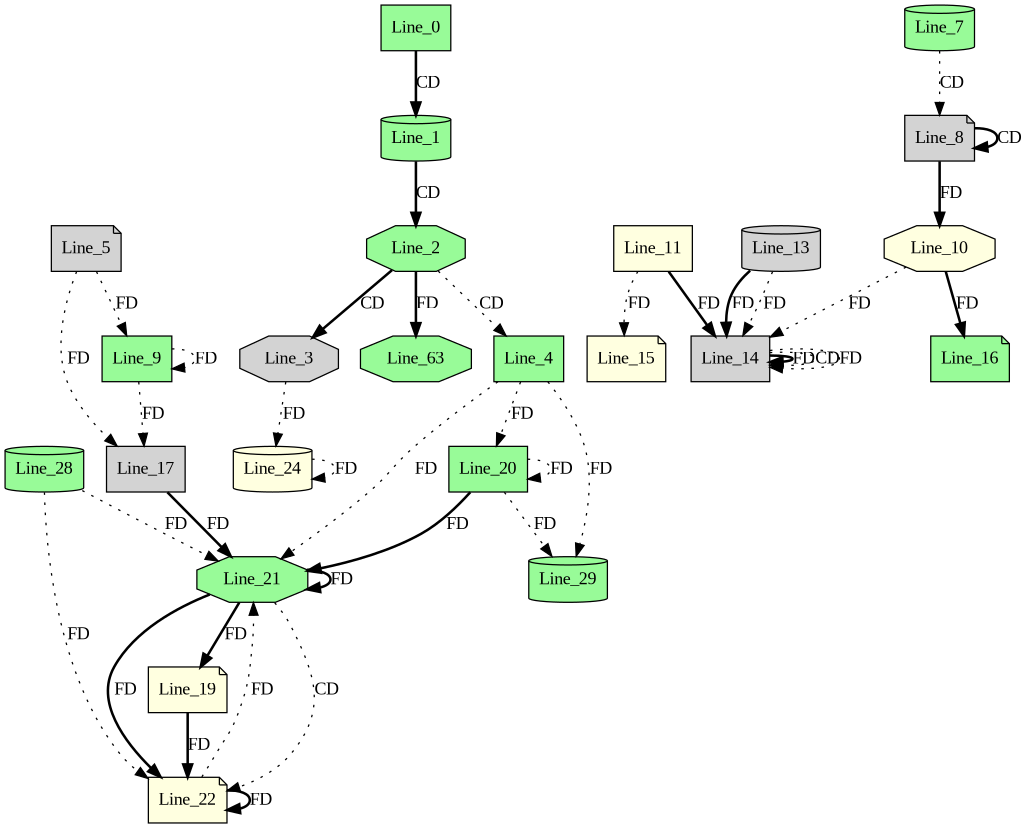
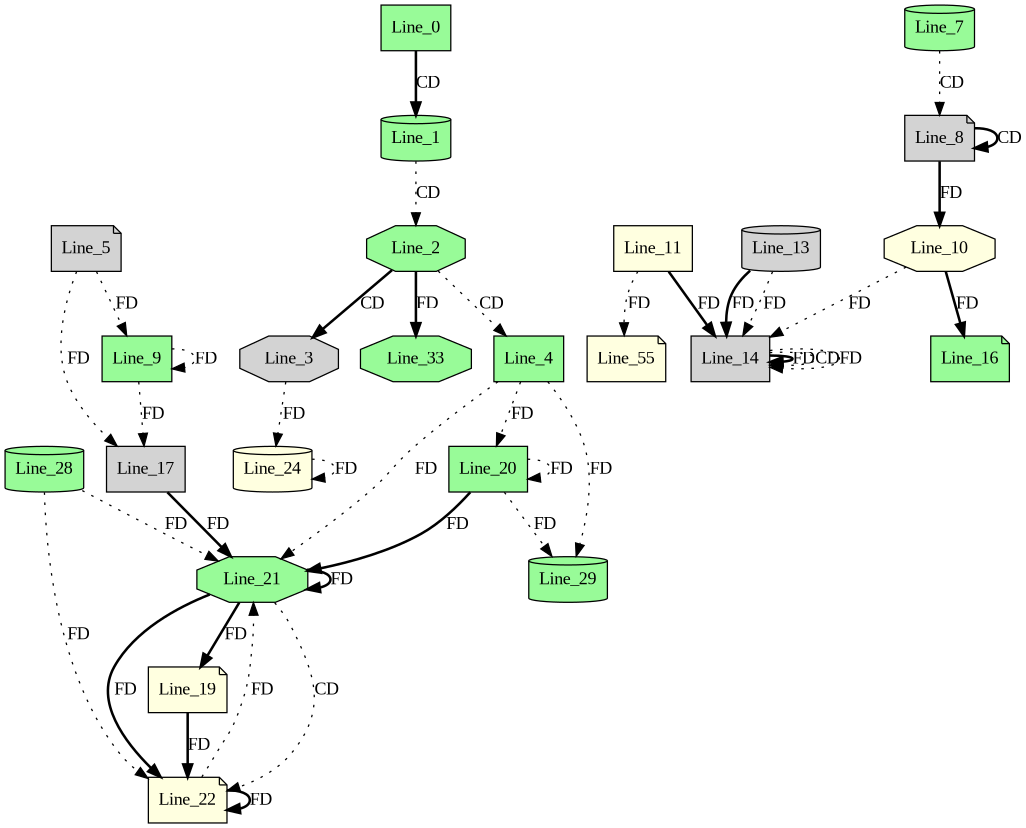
edge "Line_1" -> "Line_2": style bold -> dotted
node "Line_63": label "Line_63" -> "Line_33"
node "Line_15": label "Line_15" -> "Line_55"
